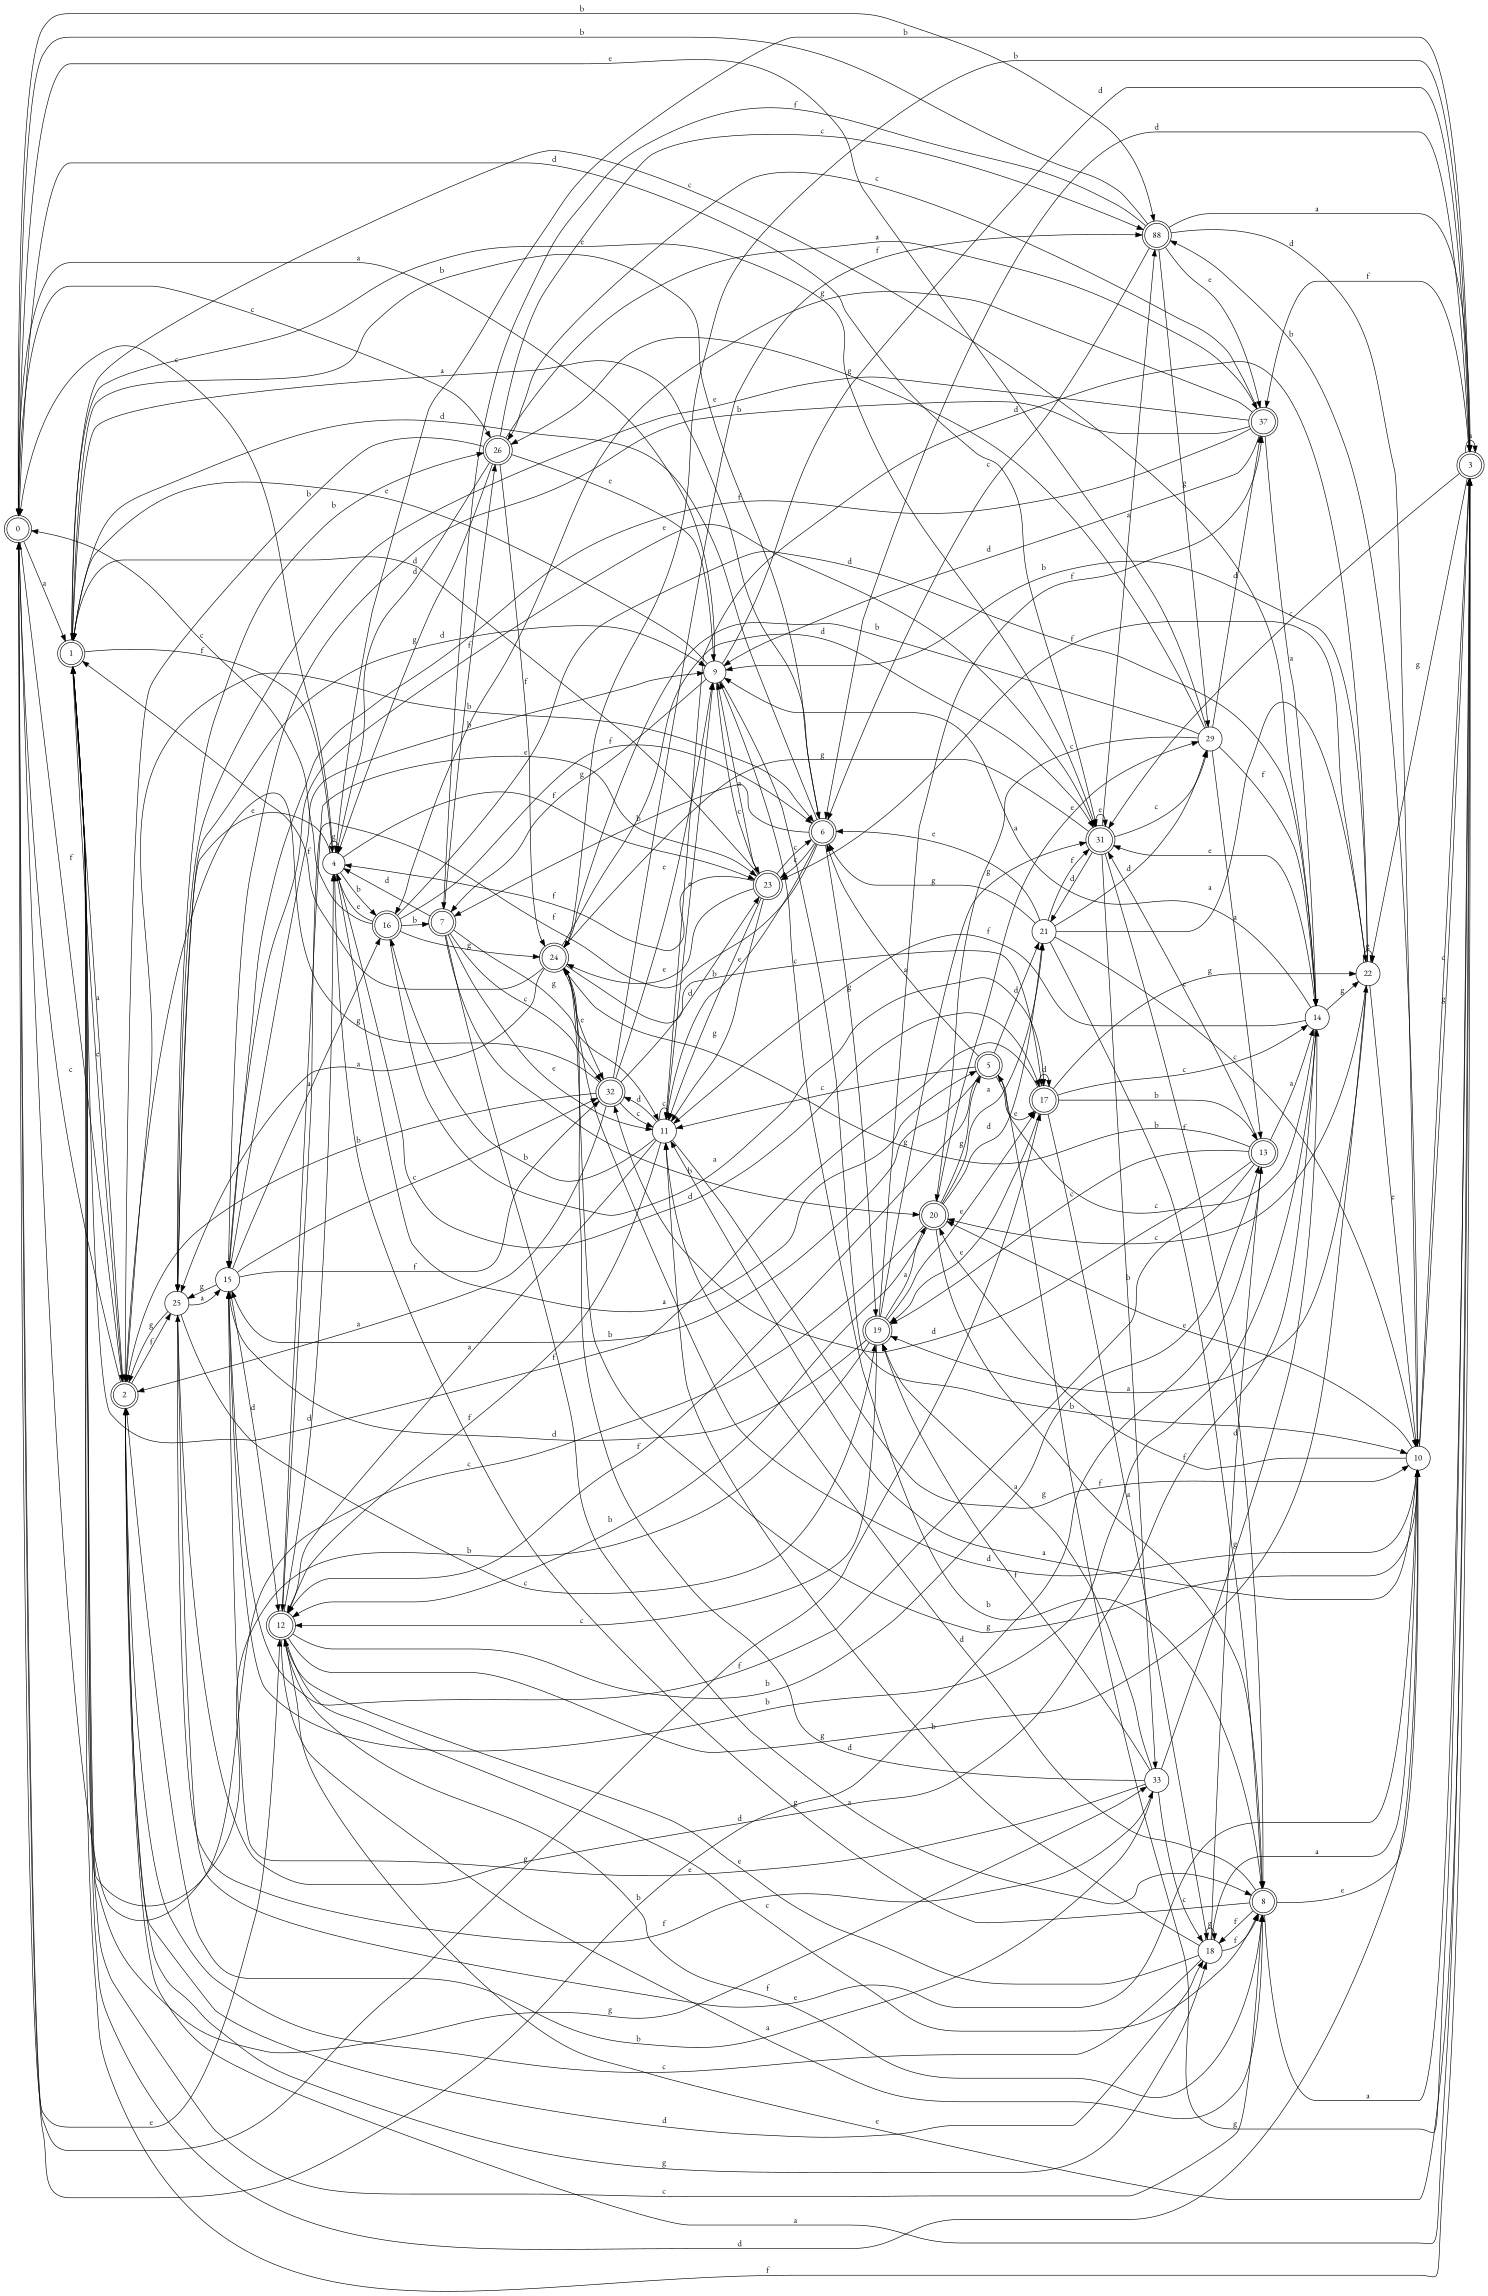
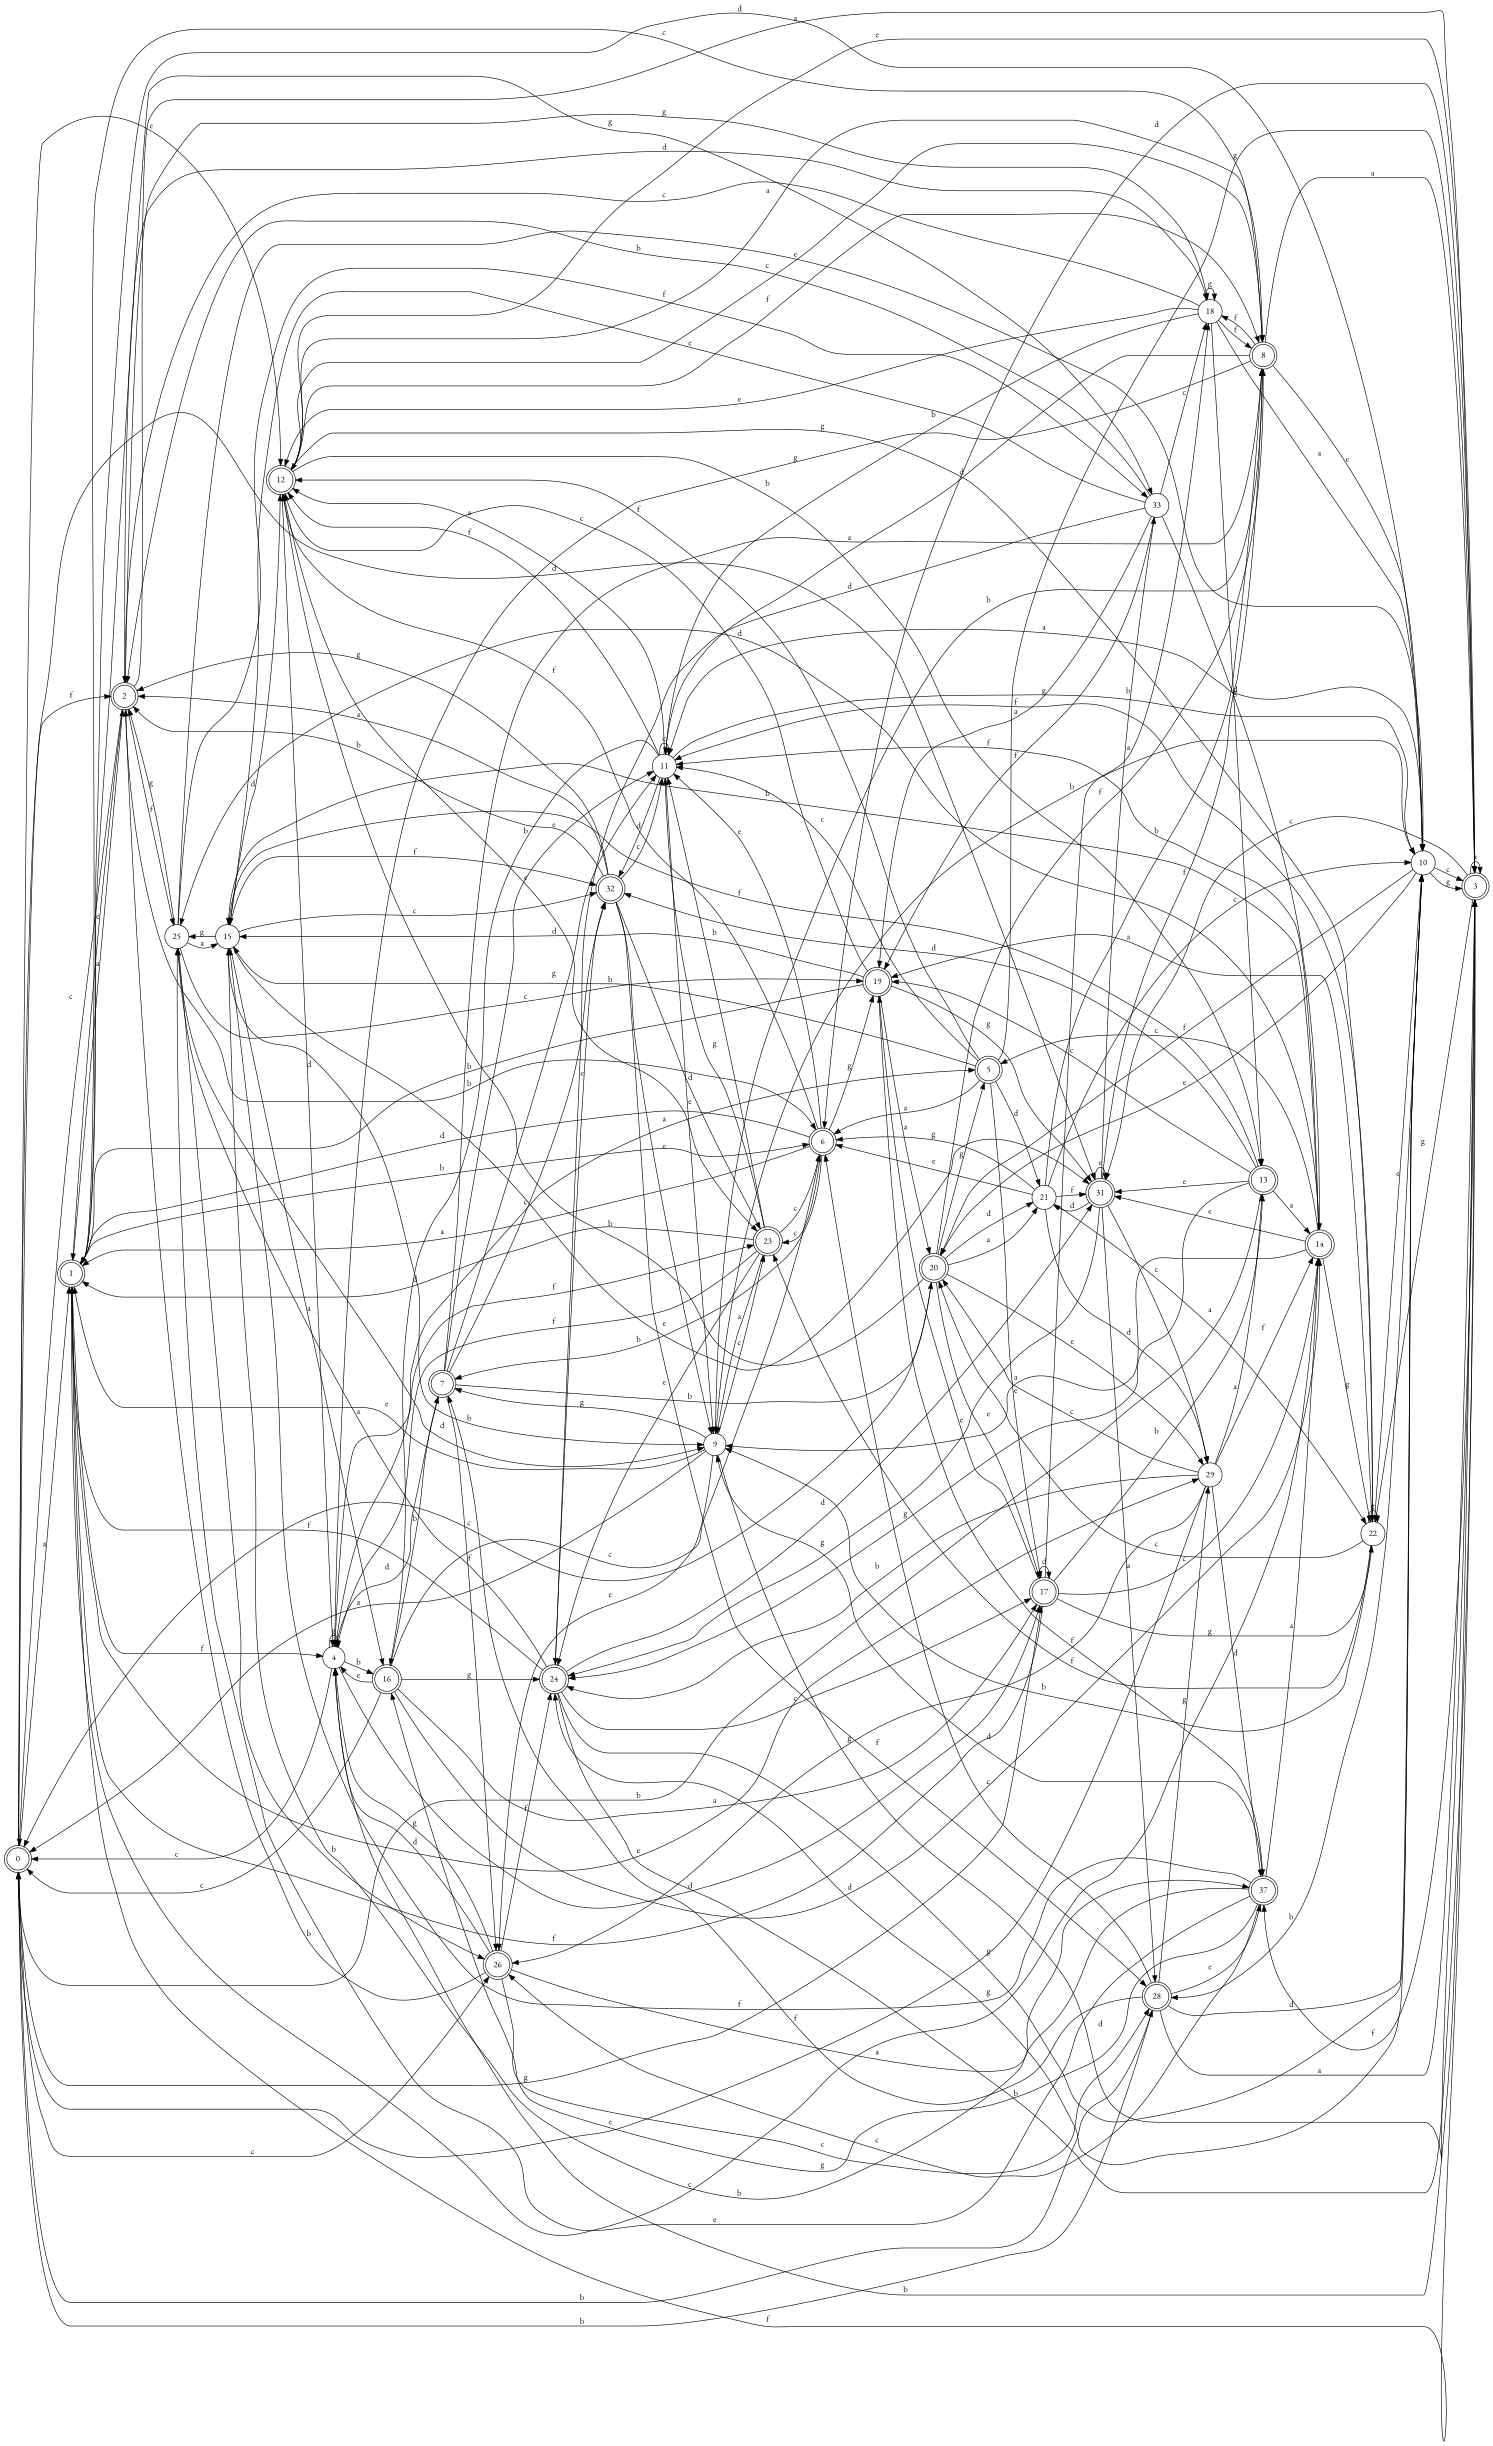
node "88": label "88" -> "28"
edge "1" -> "31": now "1" -> "29"
edge "22" -> "11": label "d" -> "f"
edge "26" -> "9": reversed
edge "16" -> "6": label "f" -> "c"
edge "4" -> "25": removed, label "e"
node "14": shape circle -> doublecircle
edge "19" -> "17": now "20" -> "17"
edge "10" -> "24": label "d" -> "g"
